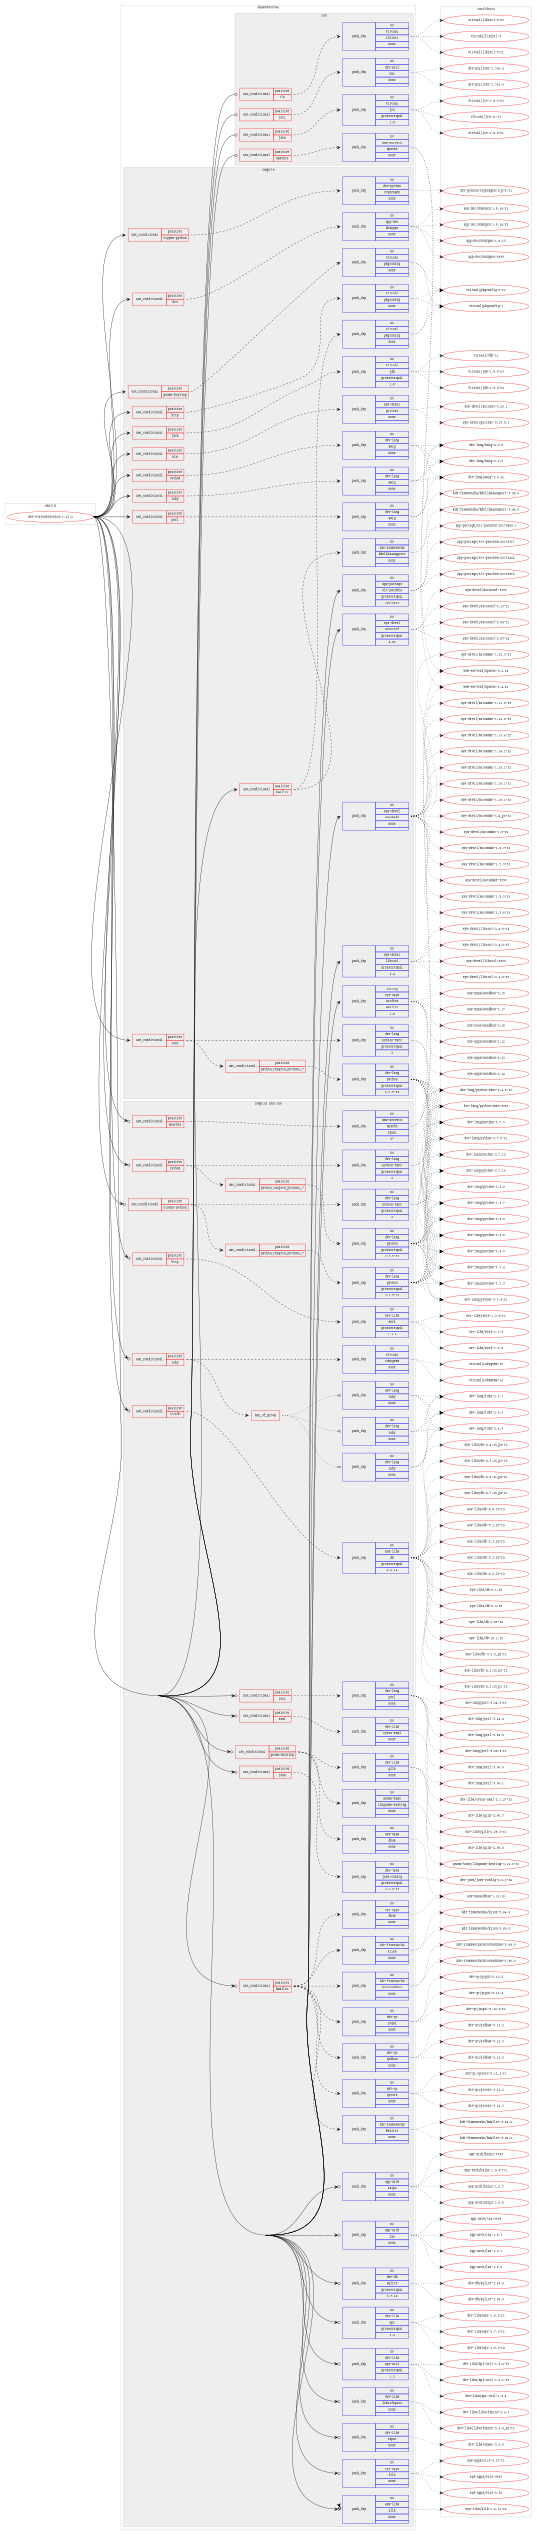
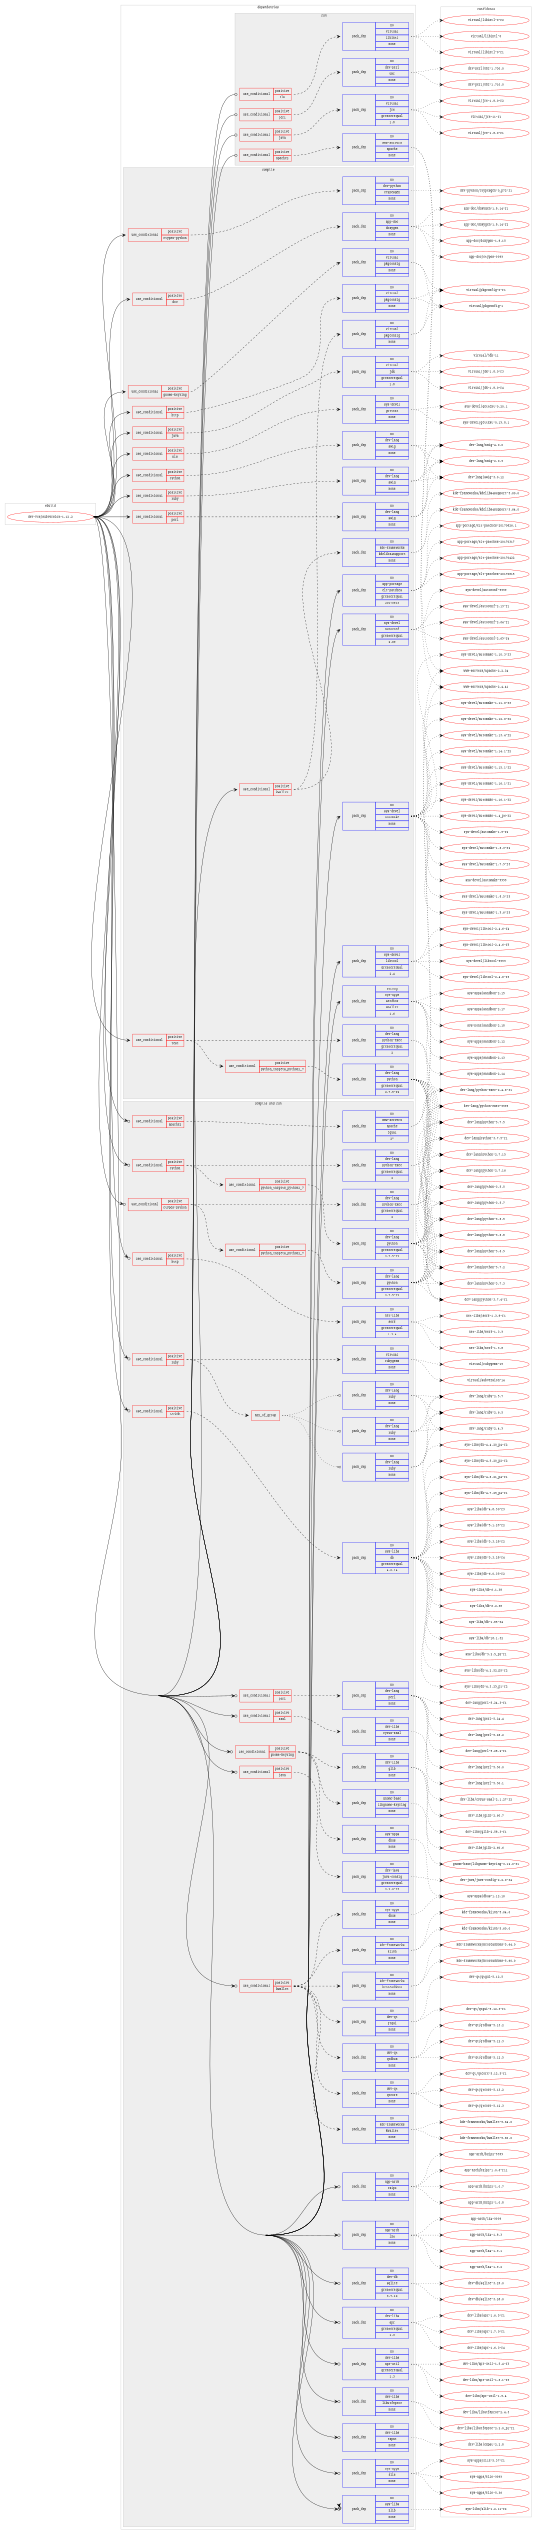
node "app-doc/doxygen-9999": label "app-doc/doxygen-9999" -> "app-doc/ctypes-9999"
node "virtual/rubygems-14": label "virtual/rubygems-14" -> "virtual/subversion-14"
node "dev-qt/qtgui-5.13.2": removed
